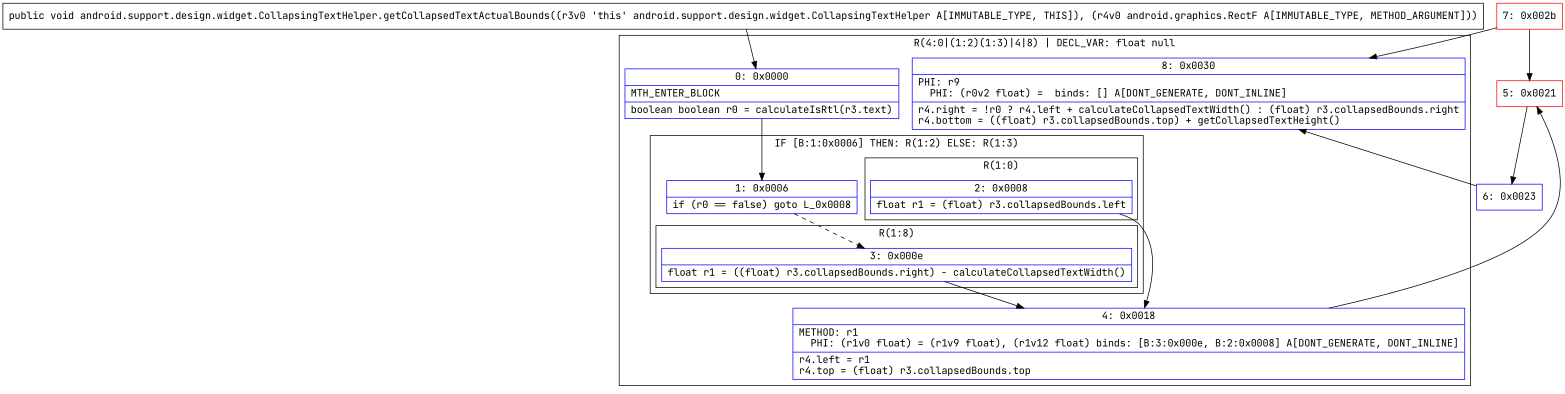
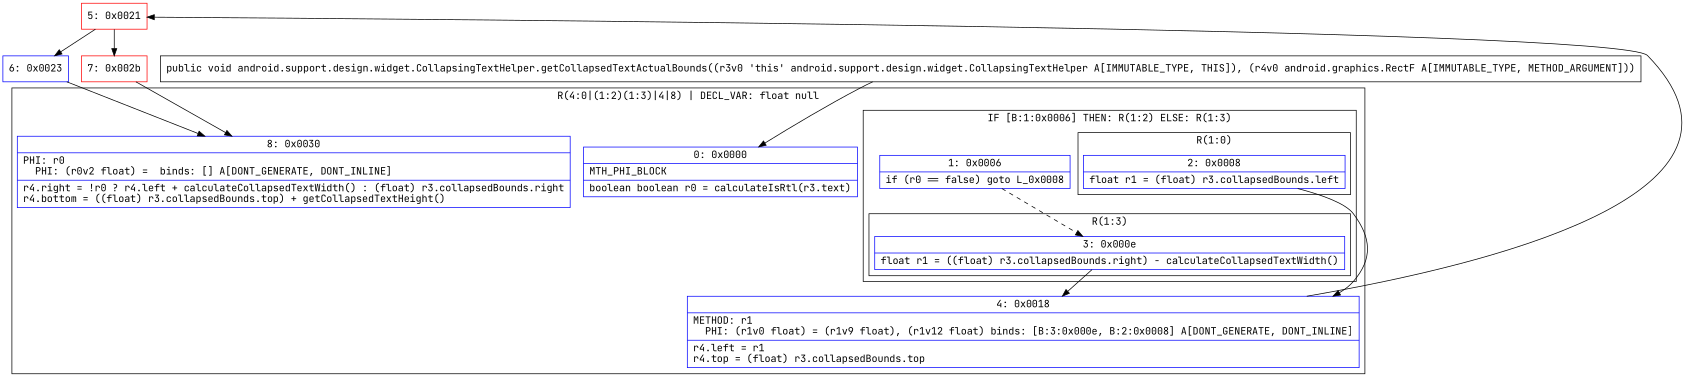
edge "7: 0x002b" -> "5: 0x0021": reversed
node "8: 0x0030": text "PHI: r9" -> "PHI: r0"
node "0: 0x0000": text "MTH_ENTER_BLOCK" -> "MTH_PHI_BLOCK"
edge "0: 0x0000" -> "1: 0x0006": removed
cluster "R(1:8)": label "R(1:8)" -> "R(1:3)"
